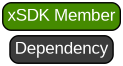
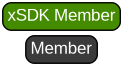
node "Dependency": label "Dependency" -> "Member"
